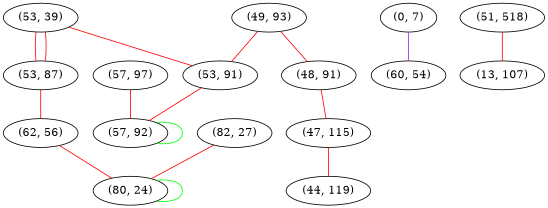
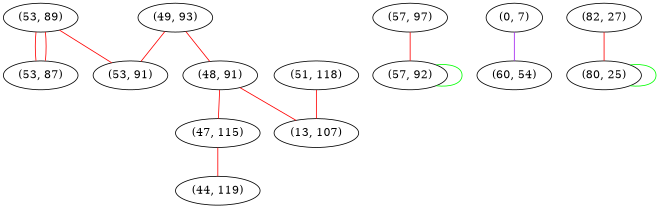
node "(53, 39)": label "(53, 39)" -> "(53, 89)"
node "(51, 518)": label "(51, 518)" -> "(51, 118)"
edge "(53, 91)" -- "(57, 92)": removed
edge "(48, 91)" -- "(13, 107)": added
node "(62, 56)": removed
node "(80, 24)": label "(80, 24)" -> "(80, 25)"
